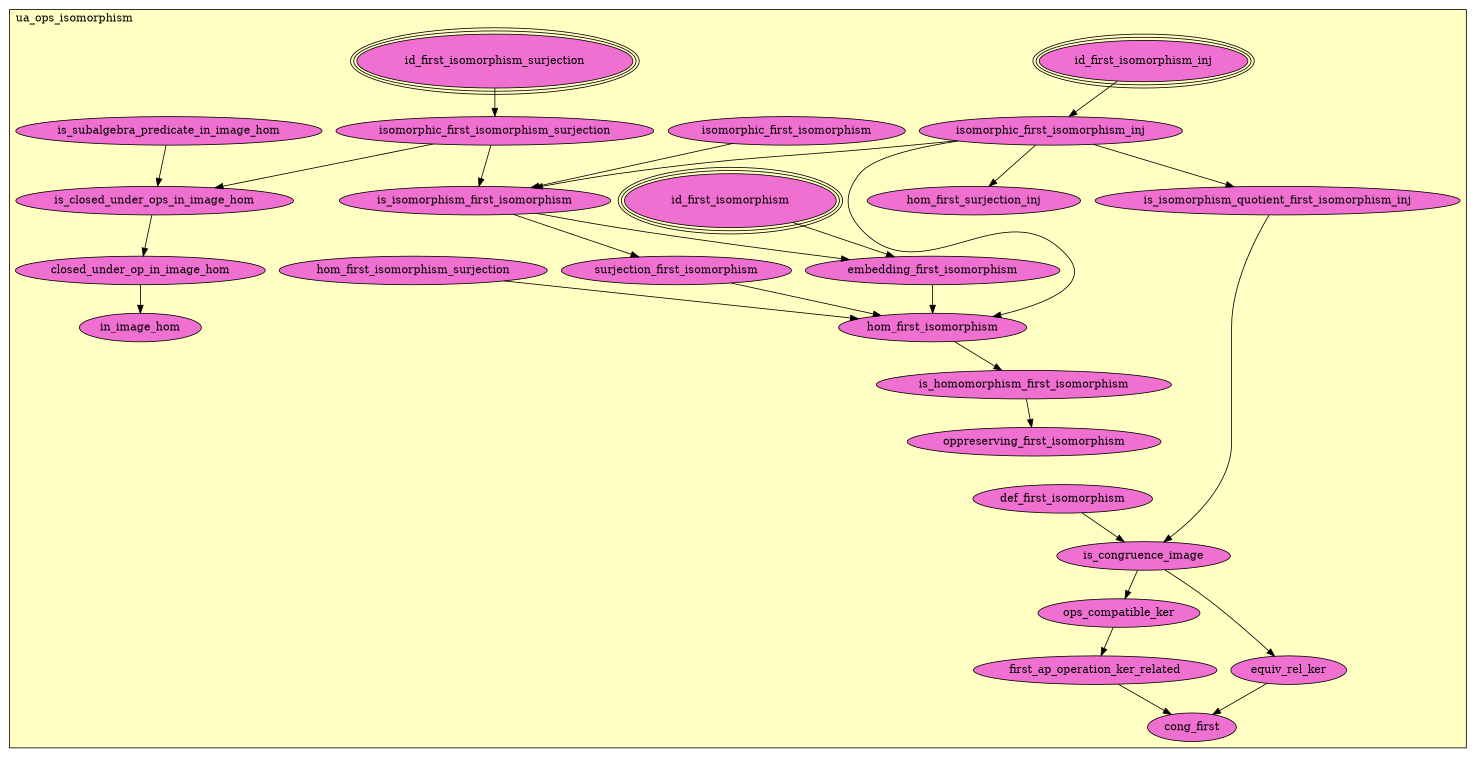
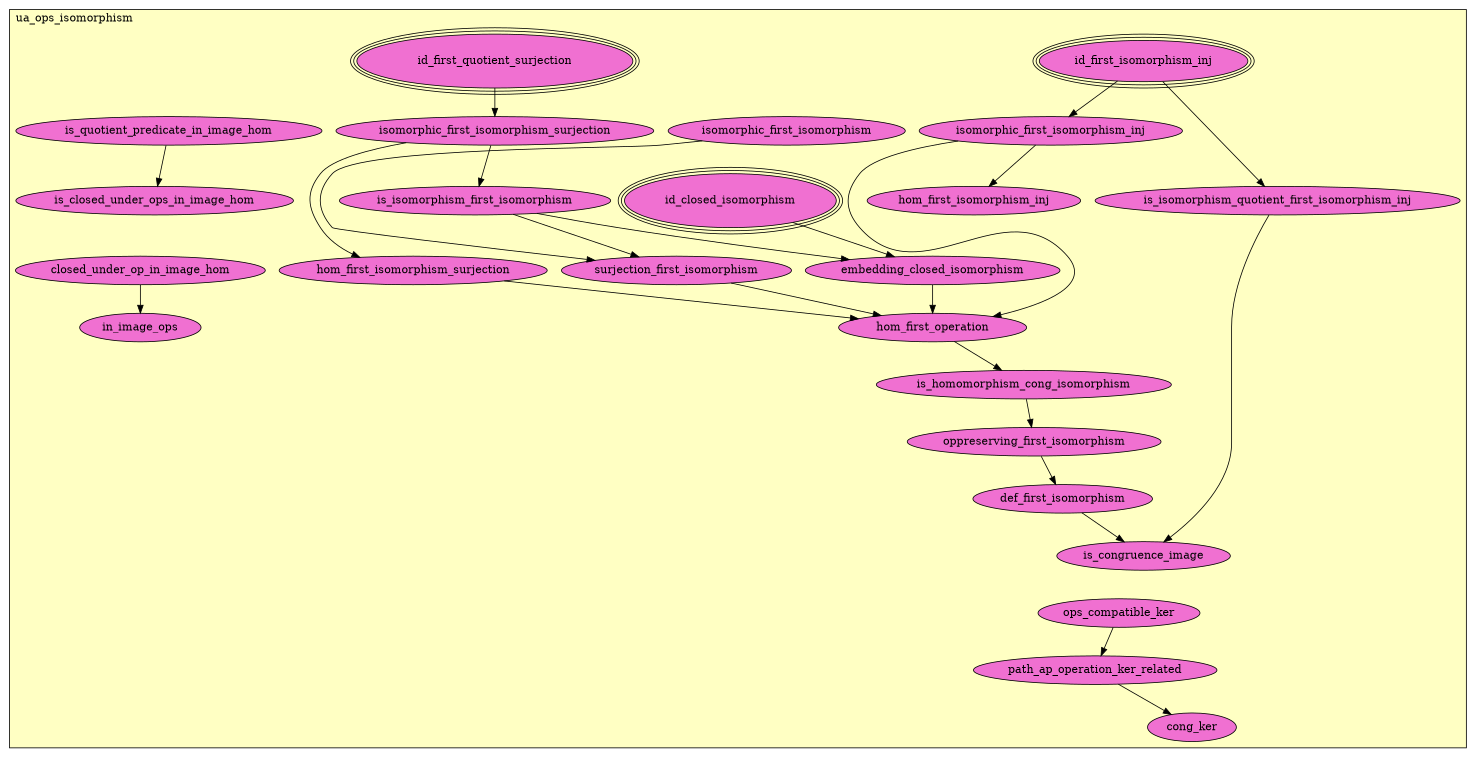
node "id_first_isomorphism_surjection": label "id_first_isomorphism_surjection" -> "id_first_quotient_surjection"
node "is_subalgebra_predicate_in_image_hom": label "is_subalgebra_predicate_in_image_hom" -> "is_quotient_predicate_in_image_hom"
edge "isomorphic_first_isomorphism_inj" -> "is_isomorphism_first_isomorphism": removed
edge "isomorphic_first_isomorphism_inj" -> "is_isomorphism_quotient_first_isomorphism_inj": now "id_first_isomorphism_inj" -> "is_isomorphism_quotient_first_isomorphism_inj"
edge "isomorphic_first_isomorphism_surjection" -> "is_closed_under_ops_in_image_hom": now "isomorphic_first_isomorphism_surjection" -> "hom_first_isomorphism_surjection"
edge "isomorphic_first_isomorphism" -> "is_isomorphism_first_isomorphism": now "isomorphic_first_isomorphism" -> "surjection_first_isomorphism"
node "id_first_isomorphism": label "id_first_isomorphism" -> "id_closed_isomorphism"
node "hom_first_surjection_inj": label "hom_first_surjection_inj" -> "hom_first_isomorphism_inj"
edge "is_closed_under_ops_in_image_hom" -> "closed_under_op_in_image_hom": removed
node "embedding_first_isomorphism": label "embedding_first_isomorphism" -> "embedding_closed_isomorphism"
node "in_image_hom": label "in_image_hom" -> "in_image_ops"
node "hom_first_isomorphism": label "hom_first_isomorphism" -> "hom_first_operation"
node "is_homomorphism_first_isomorphism": label "is_homomorphism_first_isomorphism" -> "is_homomorphism_cong_isomorphism"
edge "oppreserving_first_isomorphism" -> "def_first_isomorphism": added
edge "is_congruence_image" -> "ops_compatible_ker": removed
node "first_ap_operation_ker_related": label "first_ap_operation_ker_related" -> "path_ap_operation_ker_related"
node "equiv_rel_ker": removed
node "cong_first": label "cong_first" -> "cong_ker"
